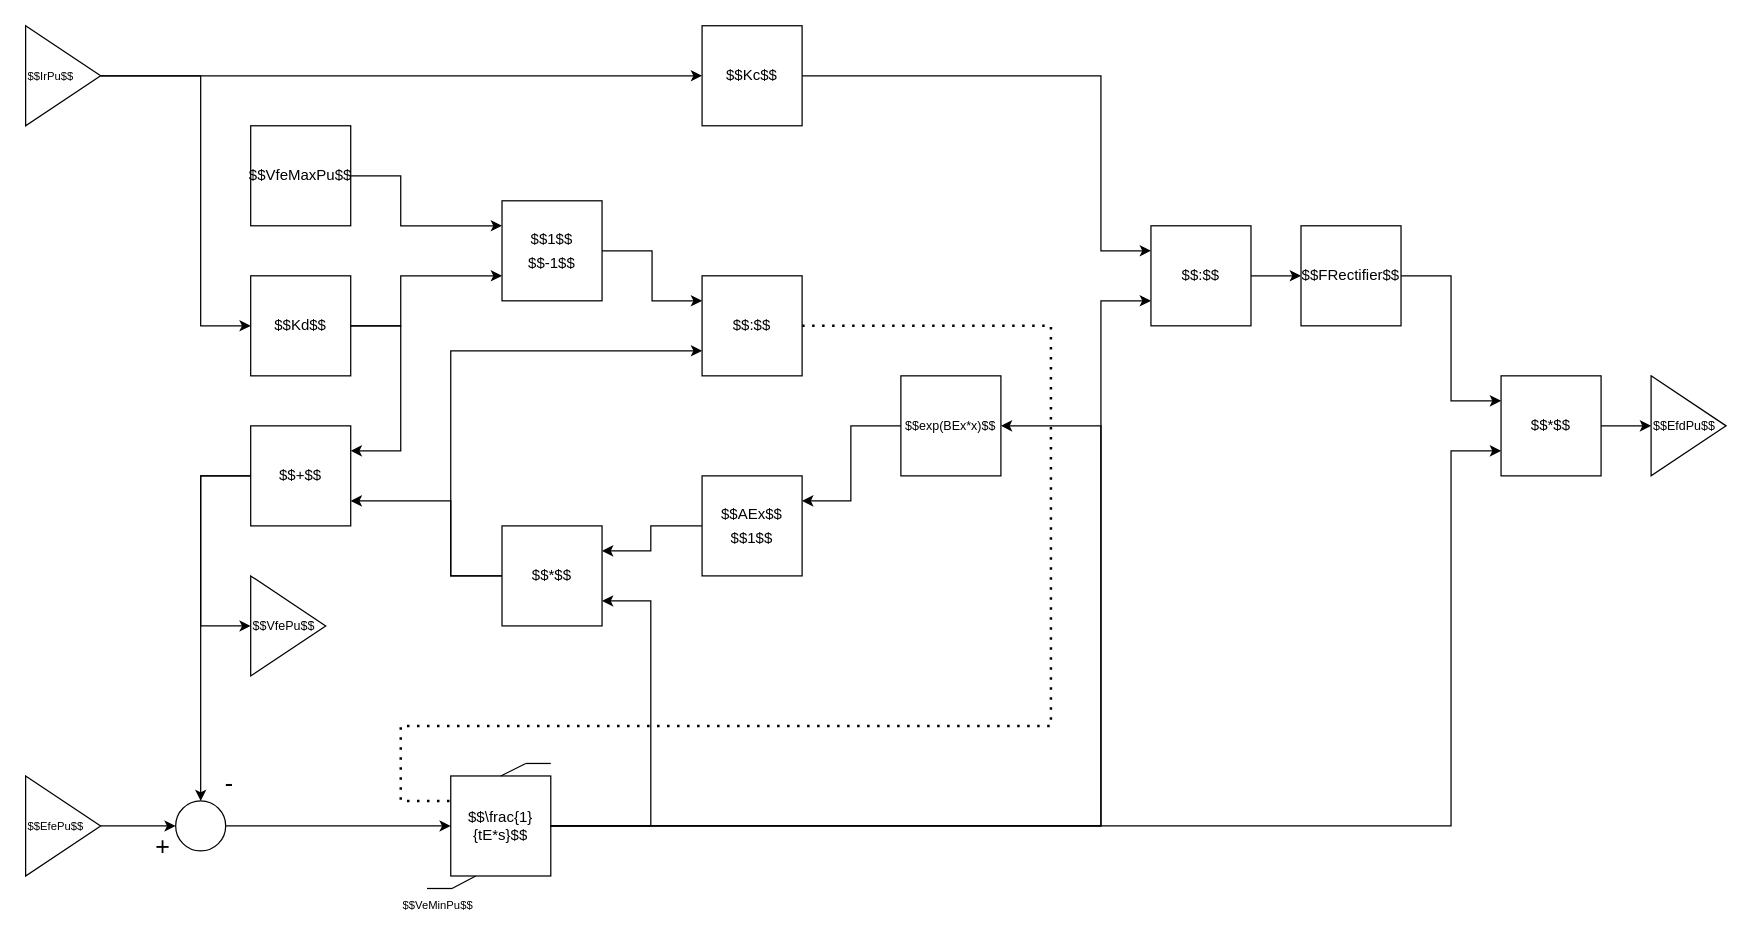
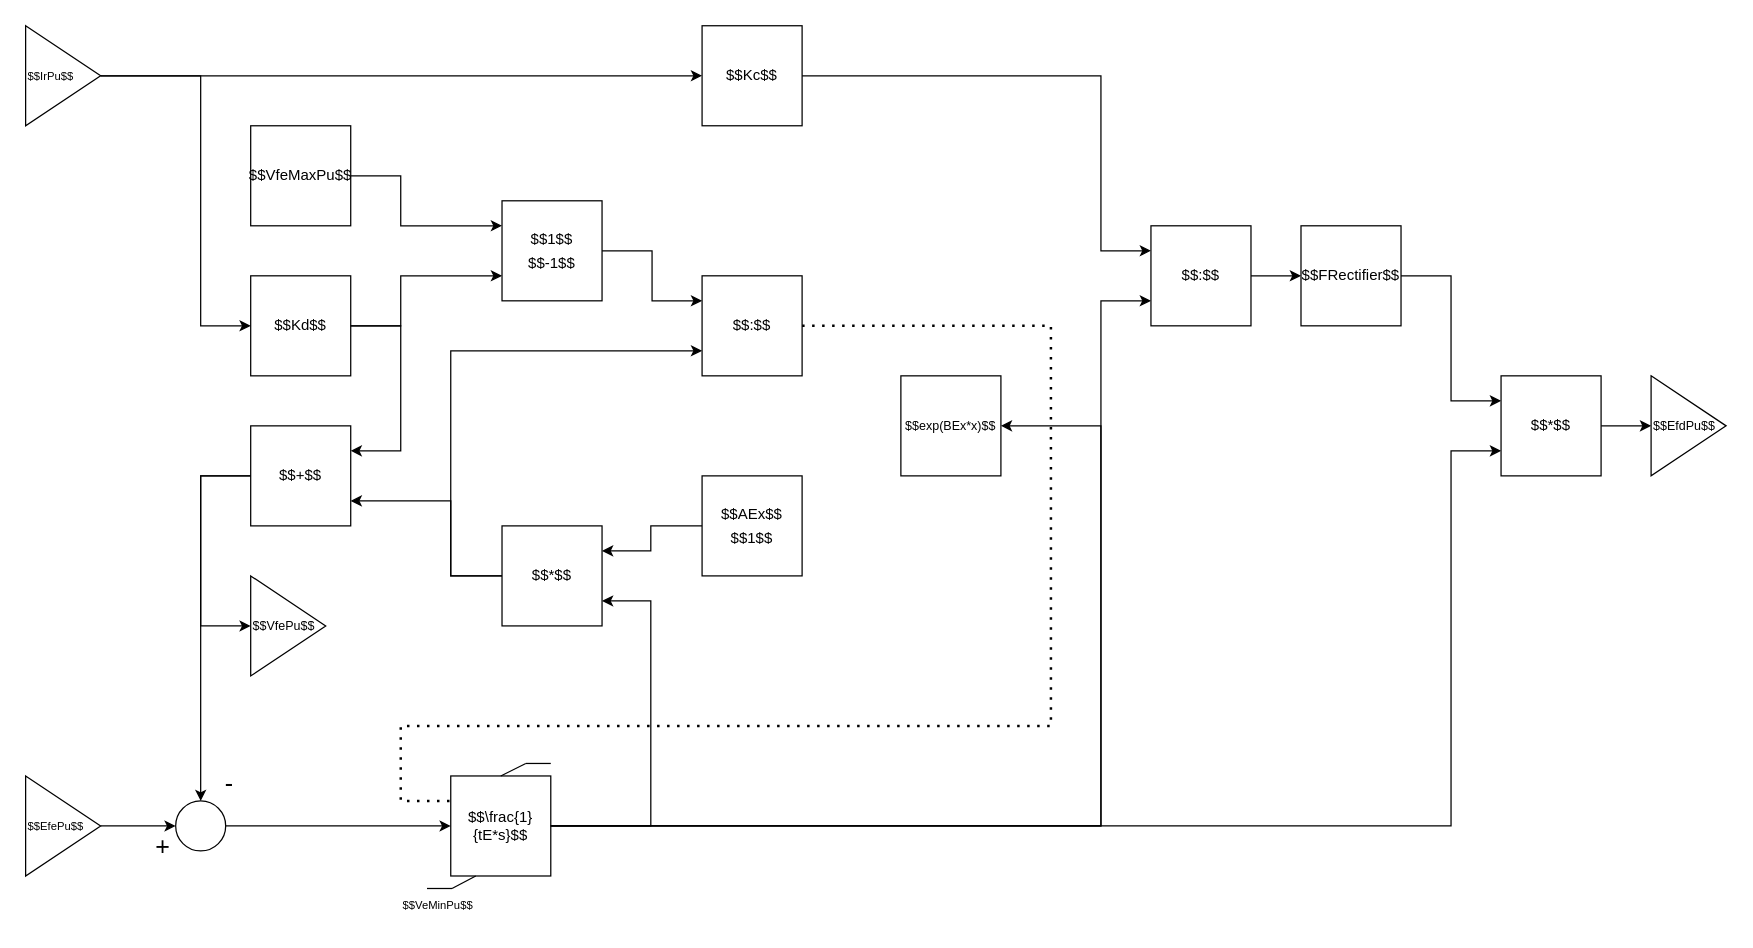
edge "$$exp(BEx*x)$$" -> "$$AEx$$ $$1$$": removed
